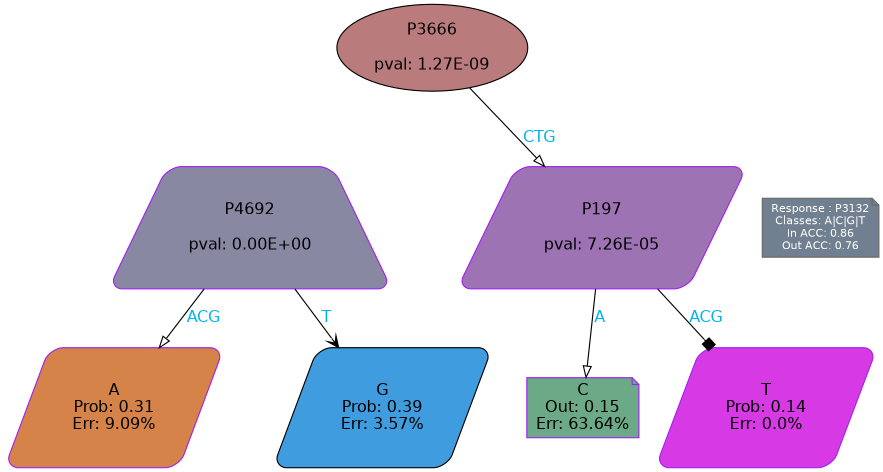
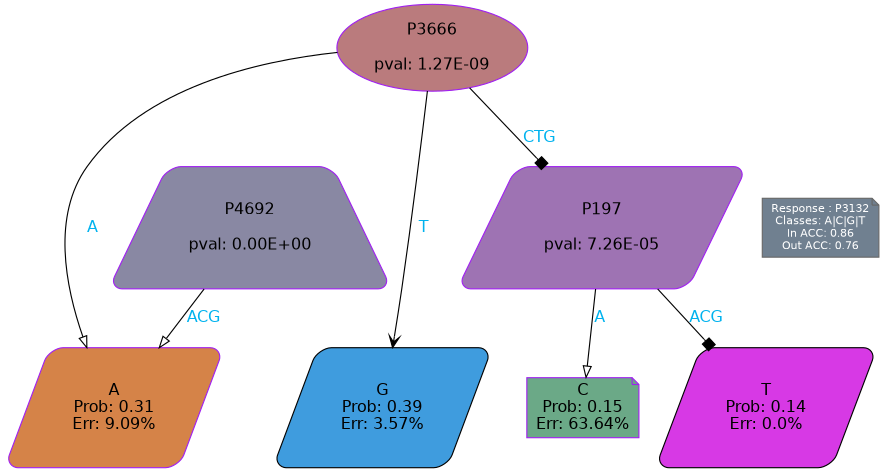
node "P3666 pval: 1.27E-09": color black -> purple
edge "P3666 pval: 1.27E-09" -> "P197 pval: 7.26E-05": arrowhead onormal -> box
edge "P3666 pval: 1.27E-09" -> "A Prob: 0.31 Err: 9.09%": added, label "A"
edge "P4692 pval: 0.00E+00" -> "G Prob: 0.39 Err: 3.57%": now "P3666 pval: 1.27E-09" -> "G Prob: 0.39 Err: 3.57%"
node "C Out: 0.15 Err: 63.64%": label "C Out: 0.15 Err: 63.64%" -> "C Prob: 0.15 Err: 63.64%"
node "T Prob: 0.14 Err: 0.0%": color purple -> black
